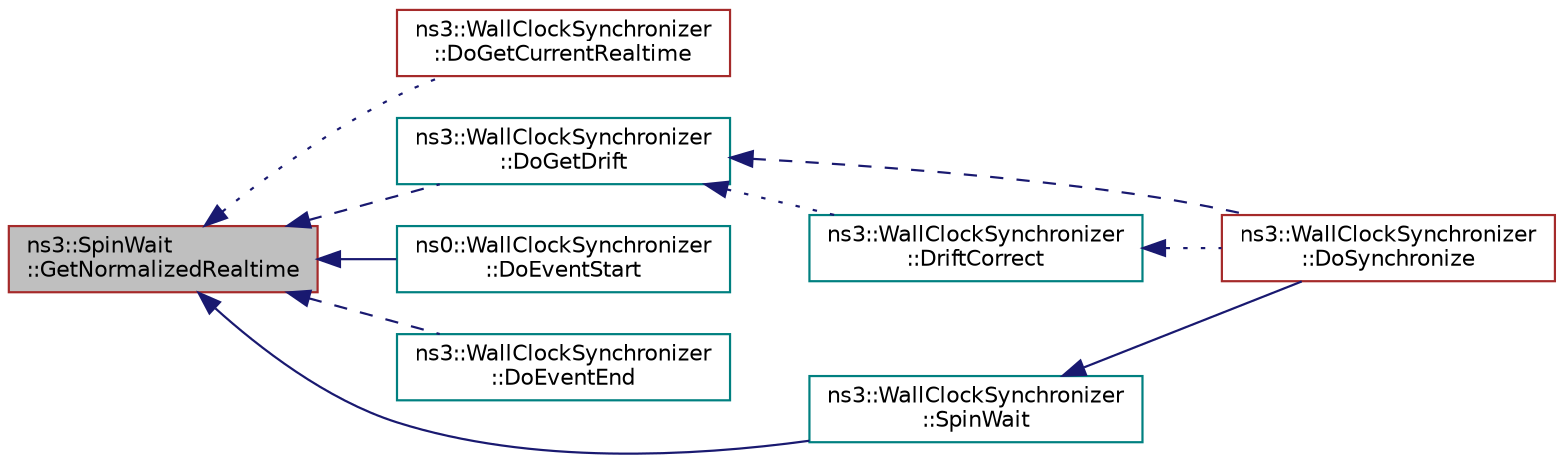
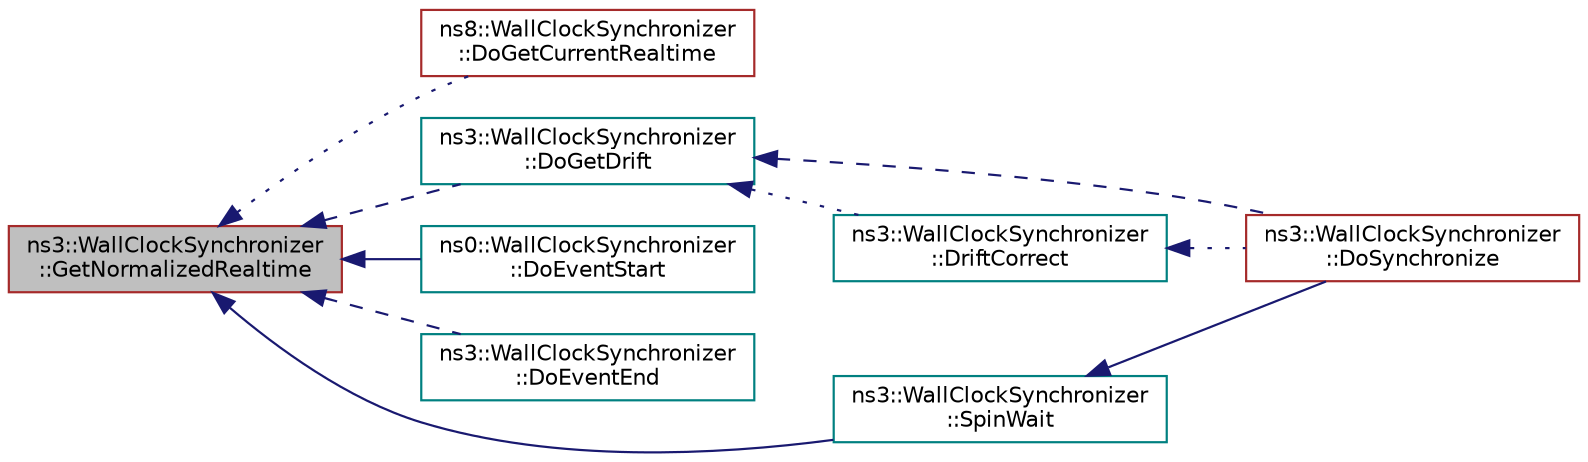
node "ns3::WallClockSynchronizer ::DoGetCurrentRealtime": label "ns3::WallClockSynchronizer ::DoGetCurrentRealtime" -> "ns8::WallClockSynchronizer ::DoGetCurrentRealtime"
node "ns3::SpinWait ::GetNormalizedRealtime": label "ns3::SpinWait ::GetNormalizedRealtime" -> "ns3::WallClockSynchronizer ::GetNormalizedRealtime"
